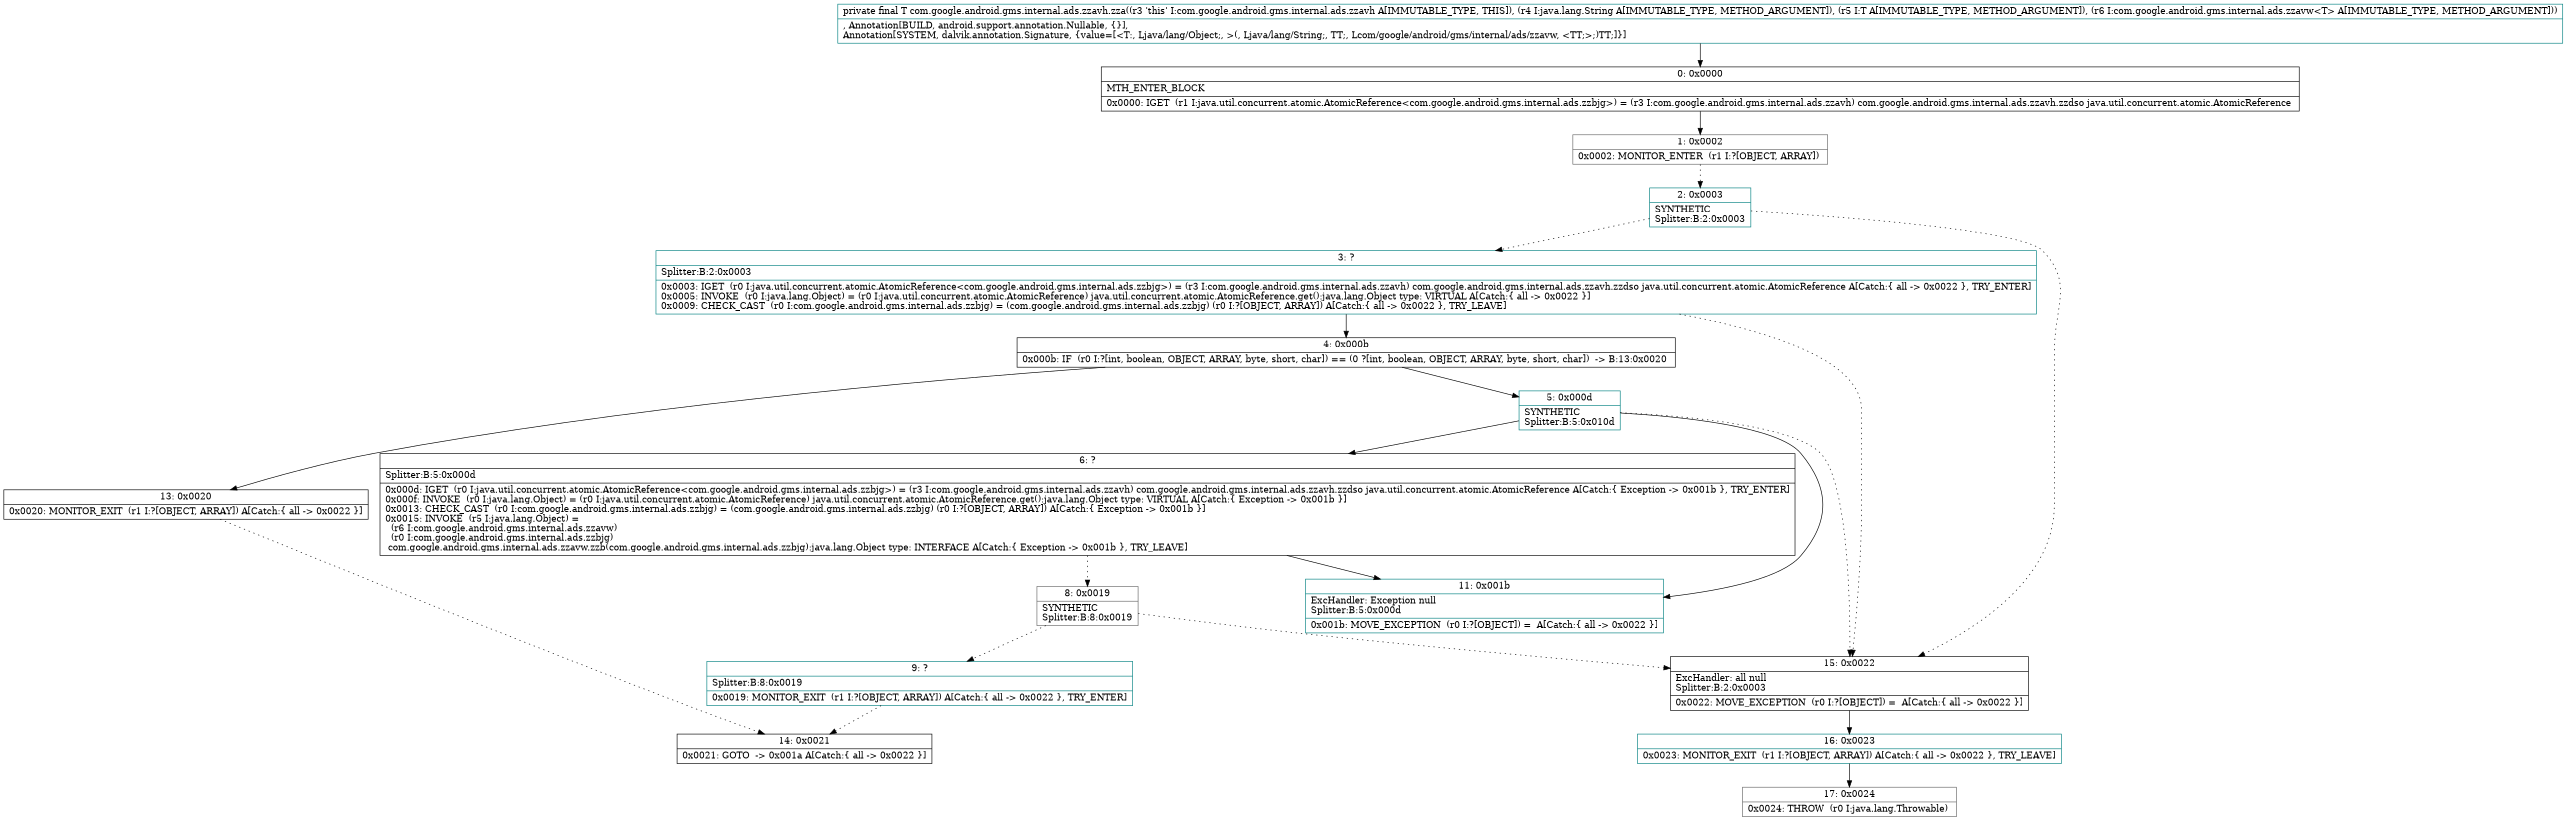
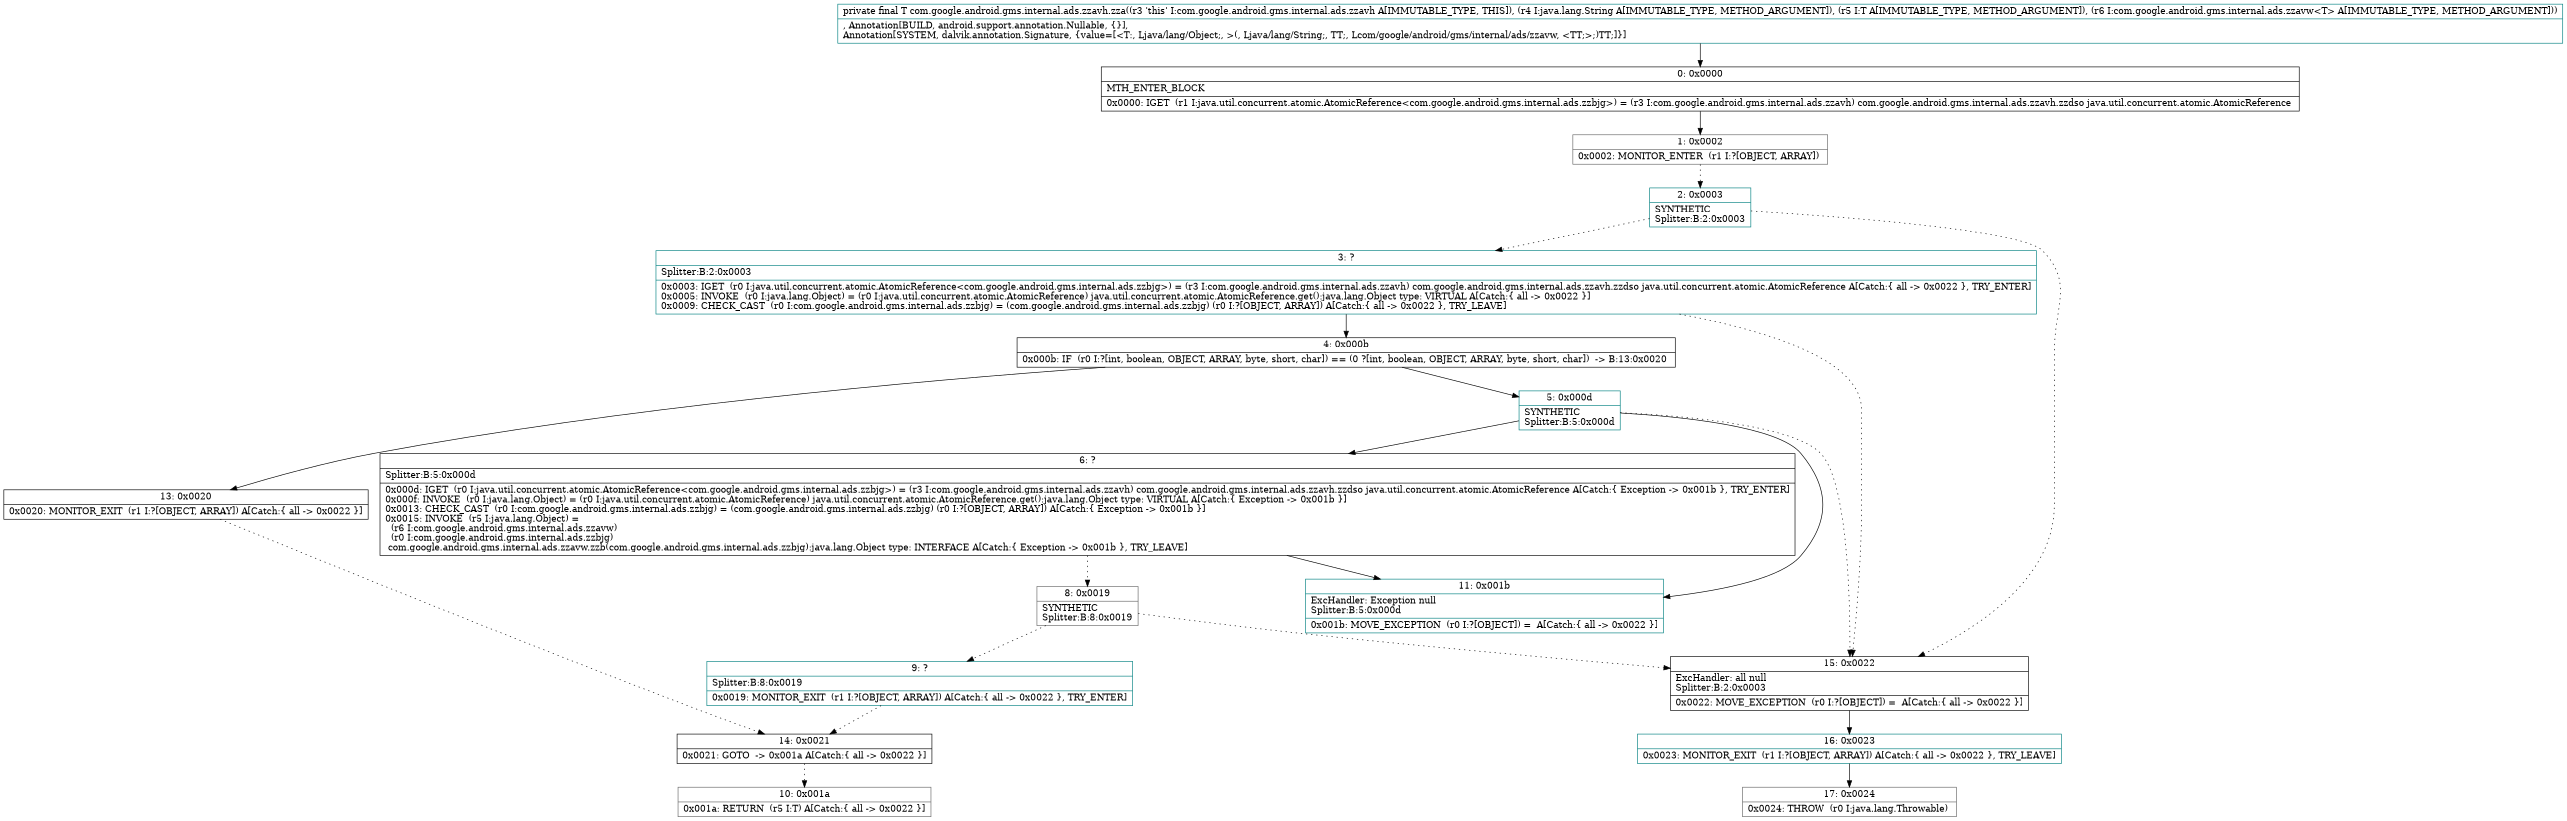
node "5: 0x000d": text "Splitter:B:5:0x010d" -> "Splitter:B:5:0x000d"
node "10: 0x001a": added
